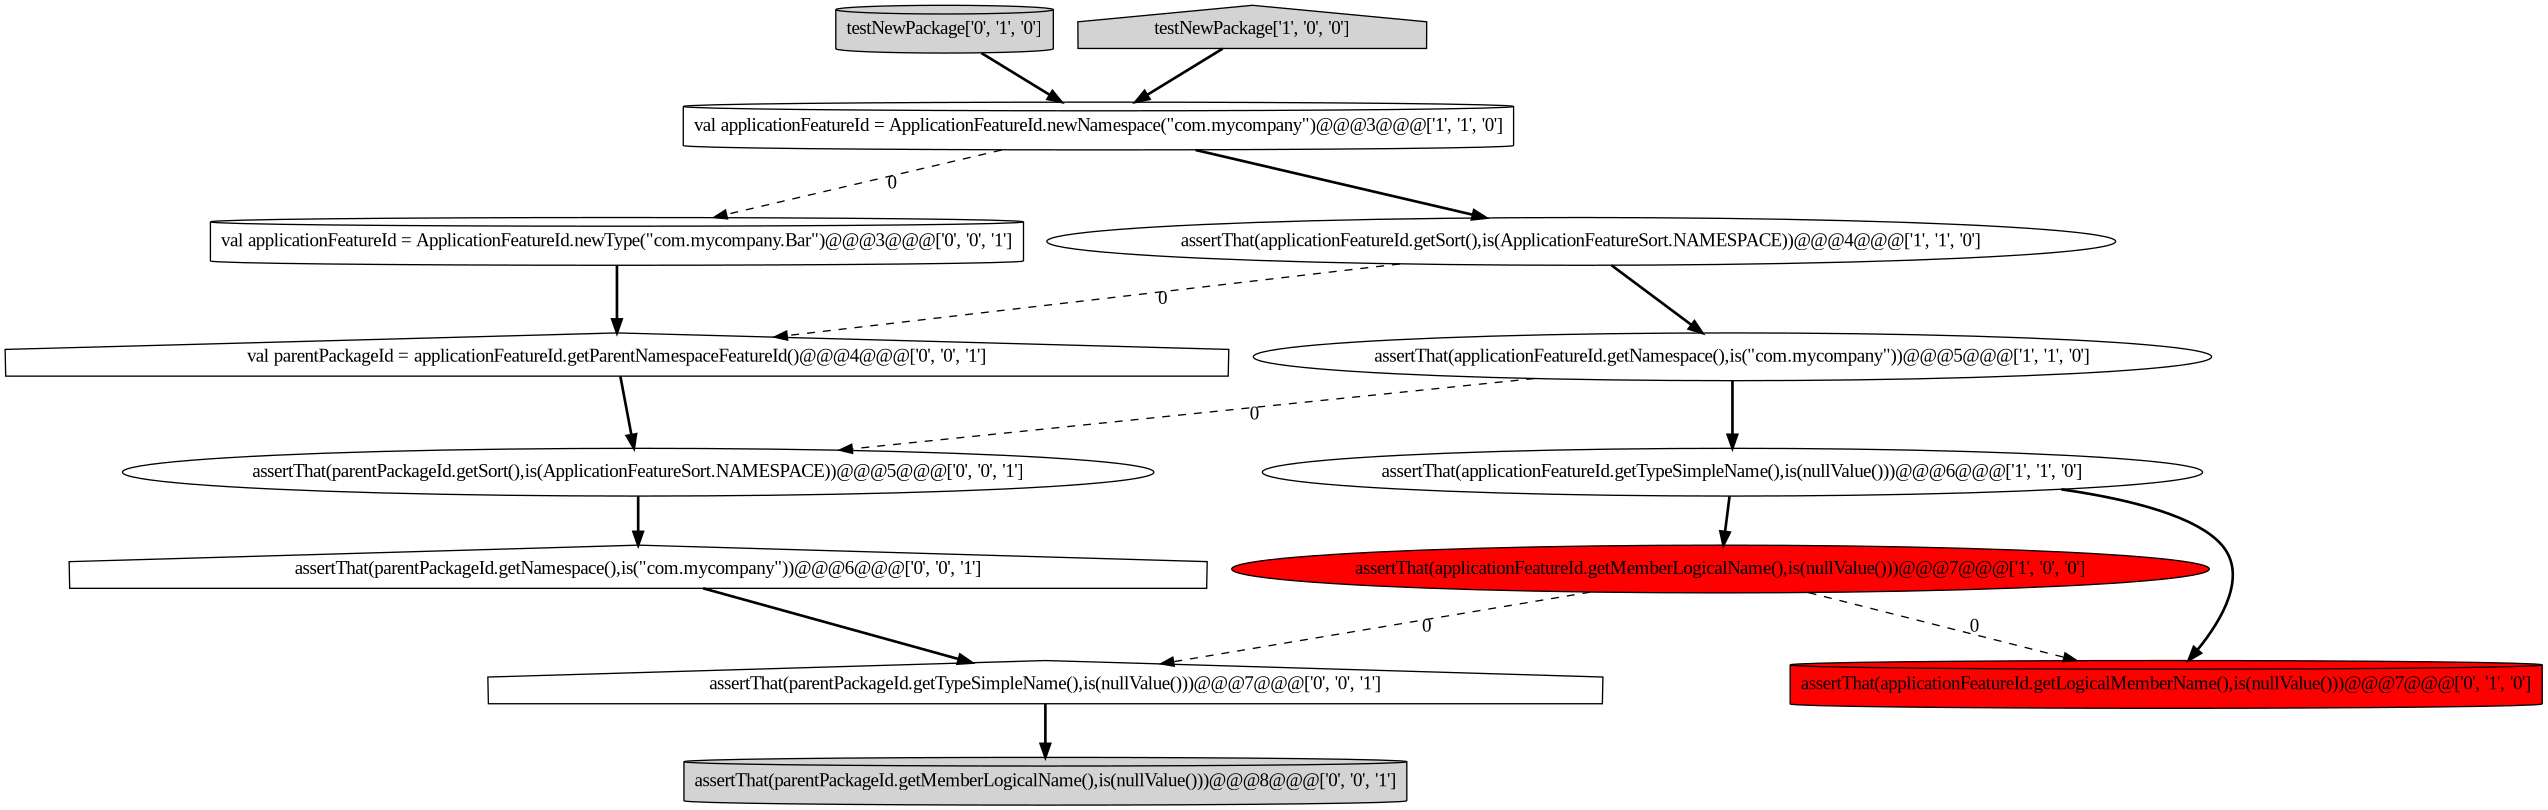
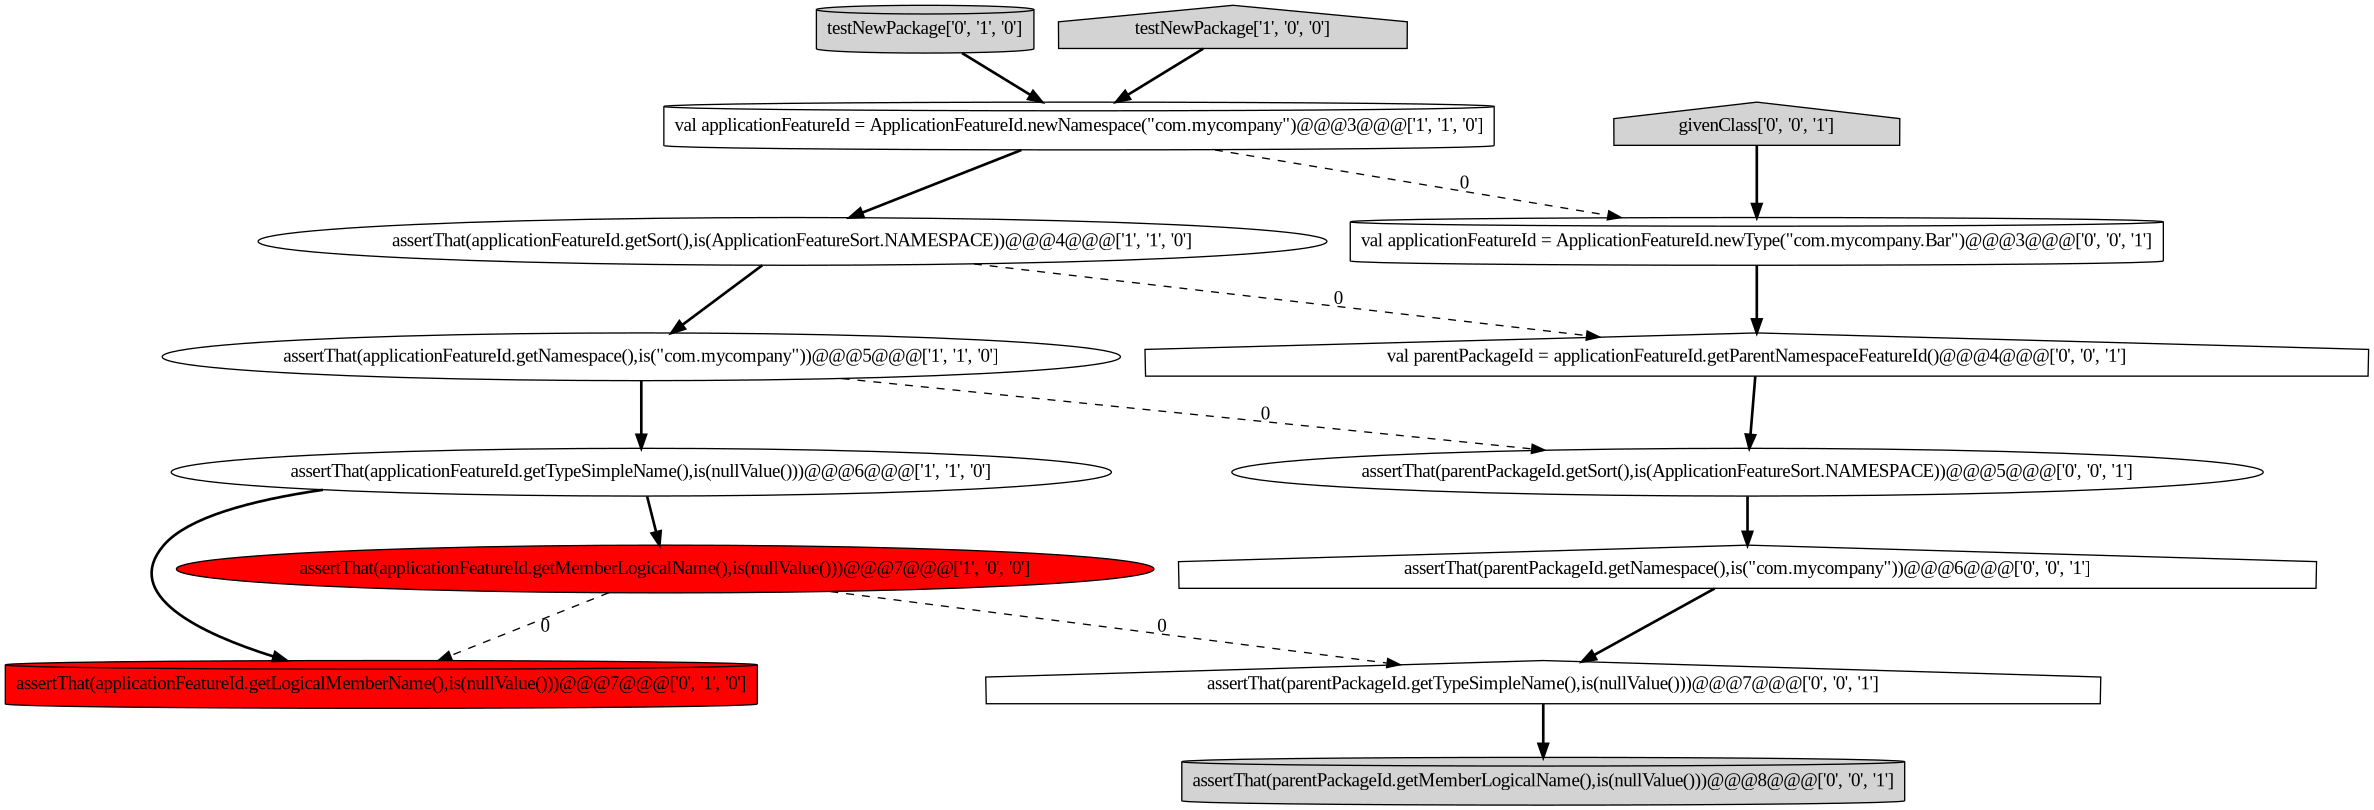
node "givenClass['0', '0', '1']": added
